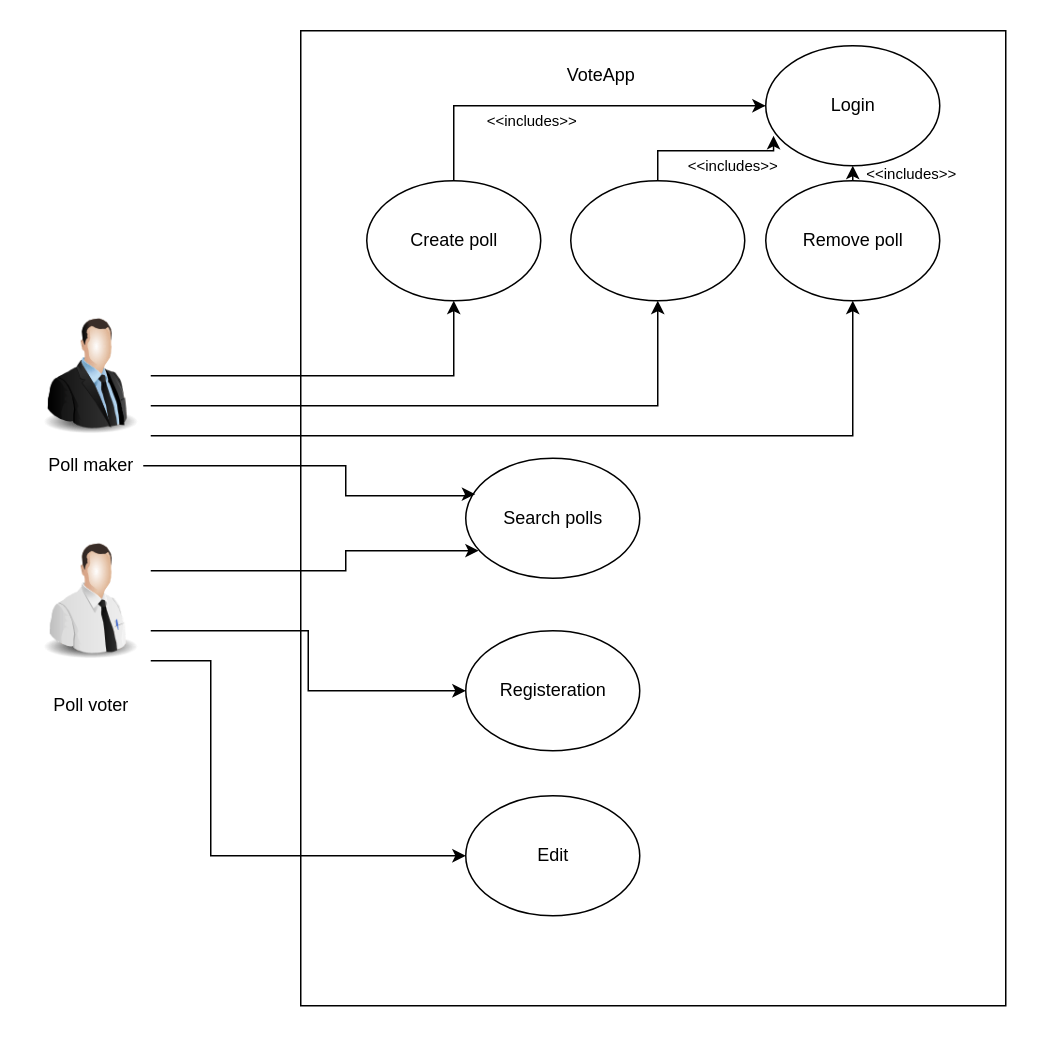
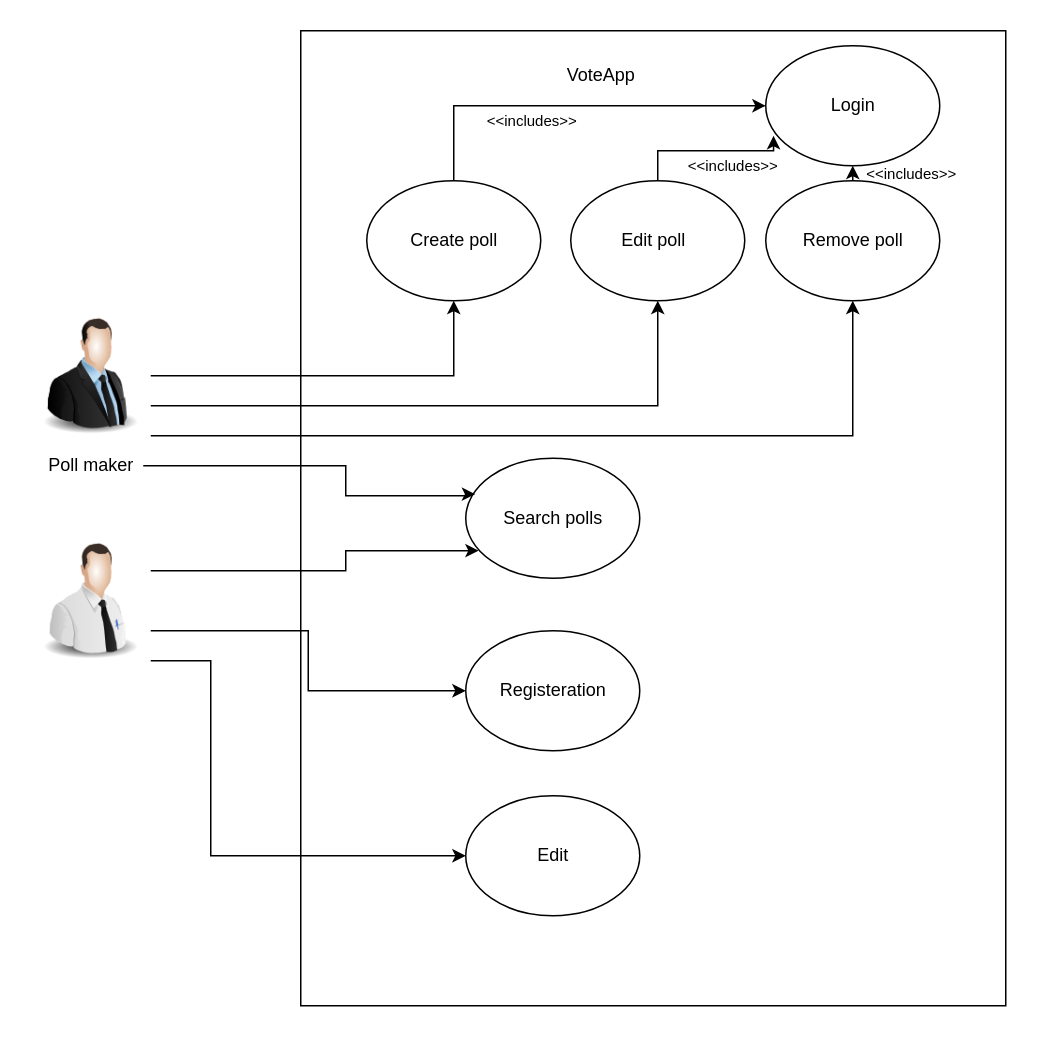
node "Edit poll": added
node "Poll voter": removed
